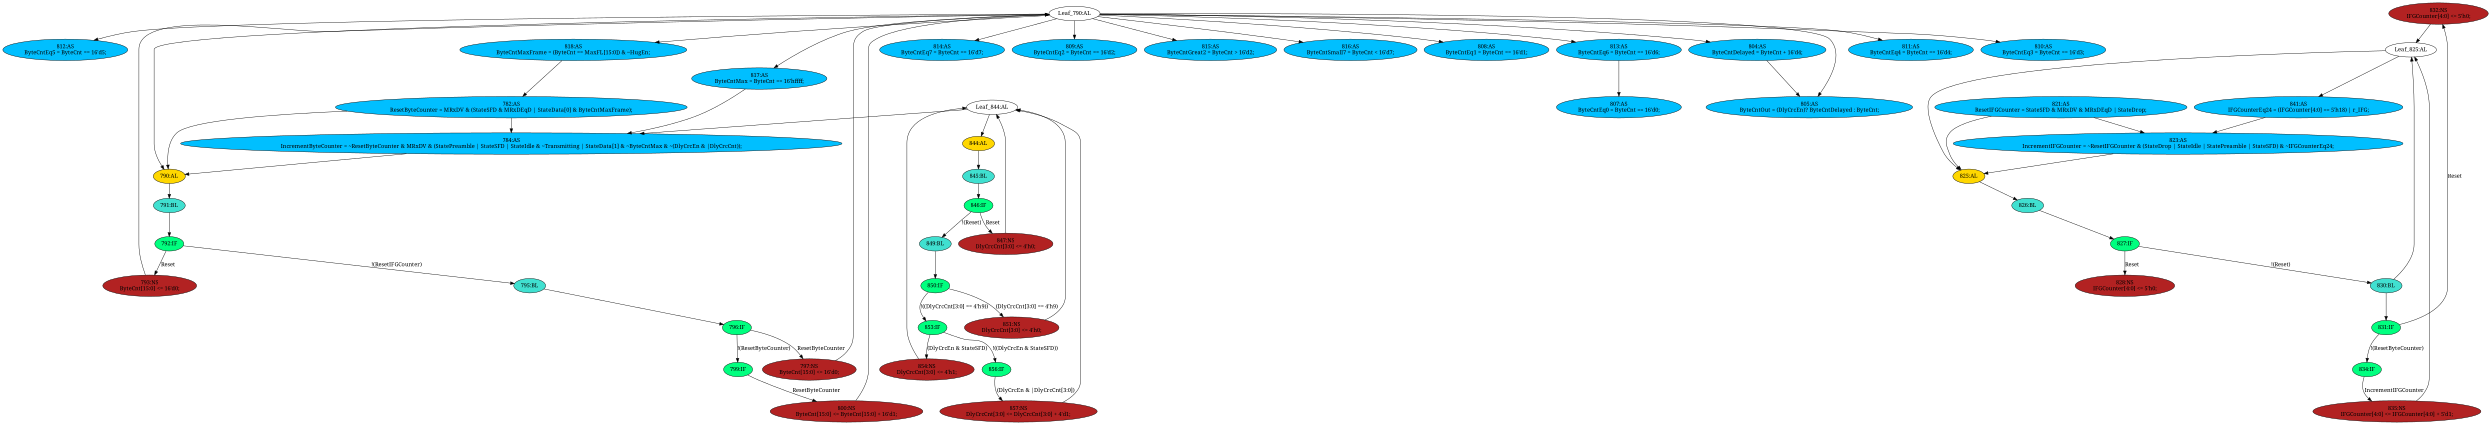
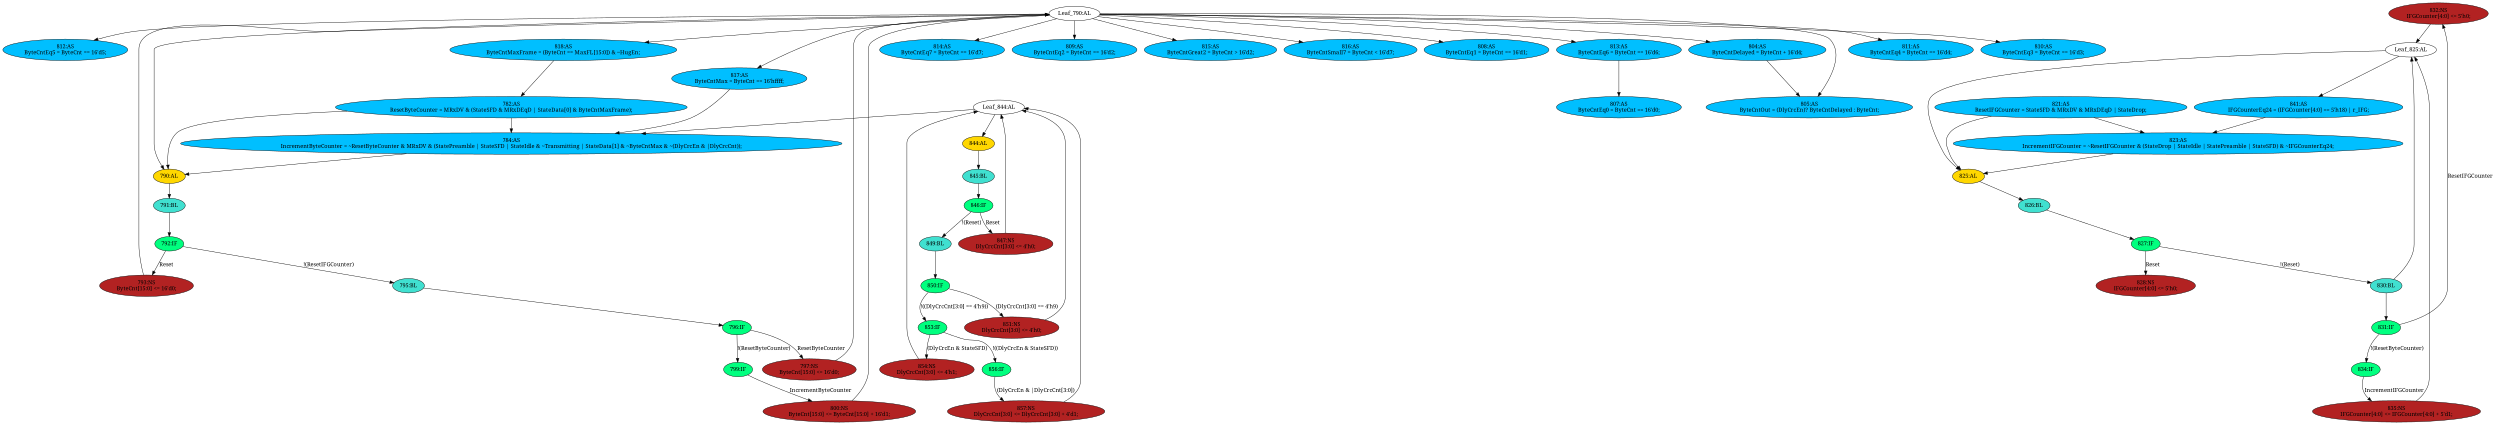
edge "831:IF" -> "832:NS IFGCounter[4:0] <= 5'h0;": label "Reset" -> "ResetIFGCounter"
edge "799:IF" -> "800:NS ByteCnt[15:0] <= ByteCnt[15:0] + 16'd1;": label "ResetByteCounter" -> "IncrementByteCounter"
